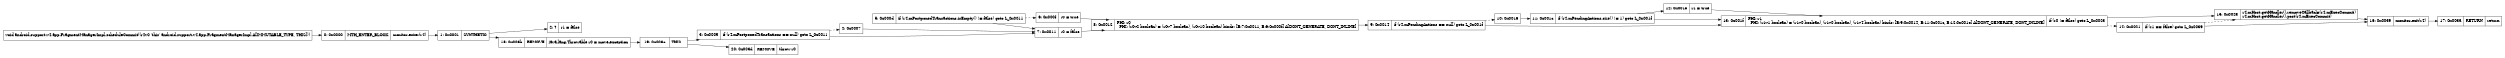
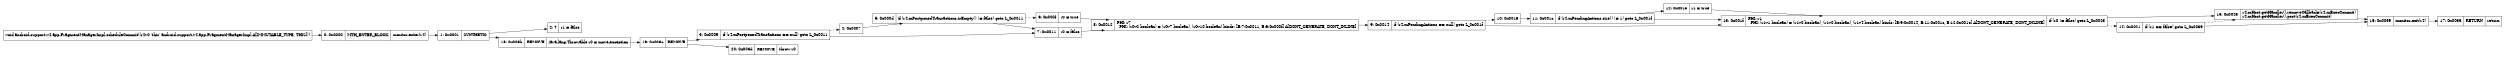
node "8: 0x0012": text "PHI: r0" -> "PHI: r7"
edge "4: 0x0007" -> "7: 0x0011": now "4: 0x0007" -> "5: 0x000d"
node "19: 0x003c": text "THIS" -> "REMOVE"
